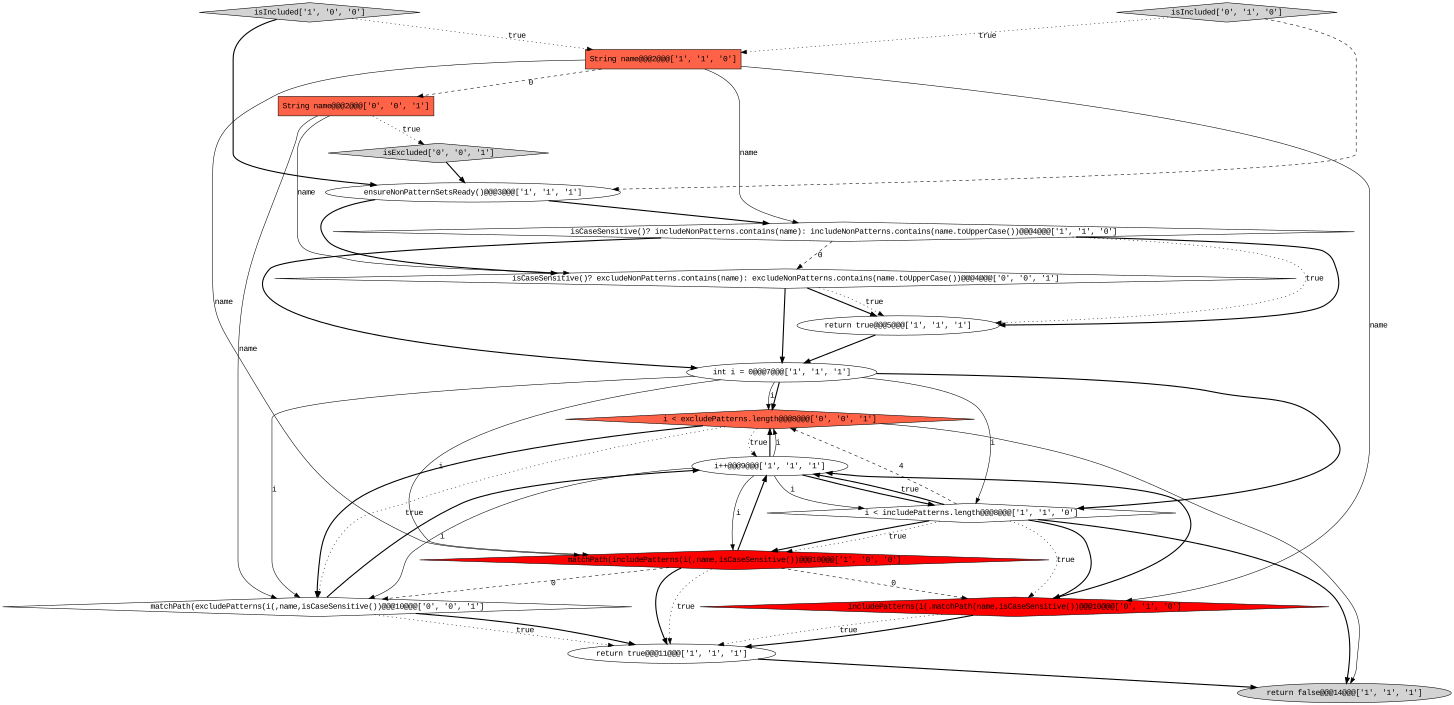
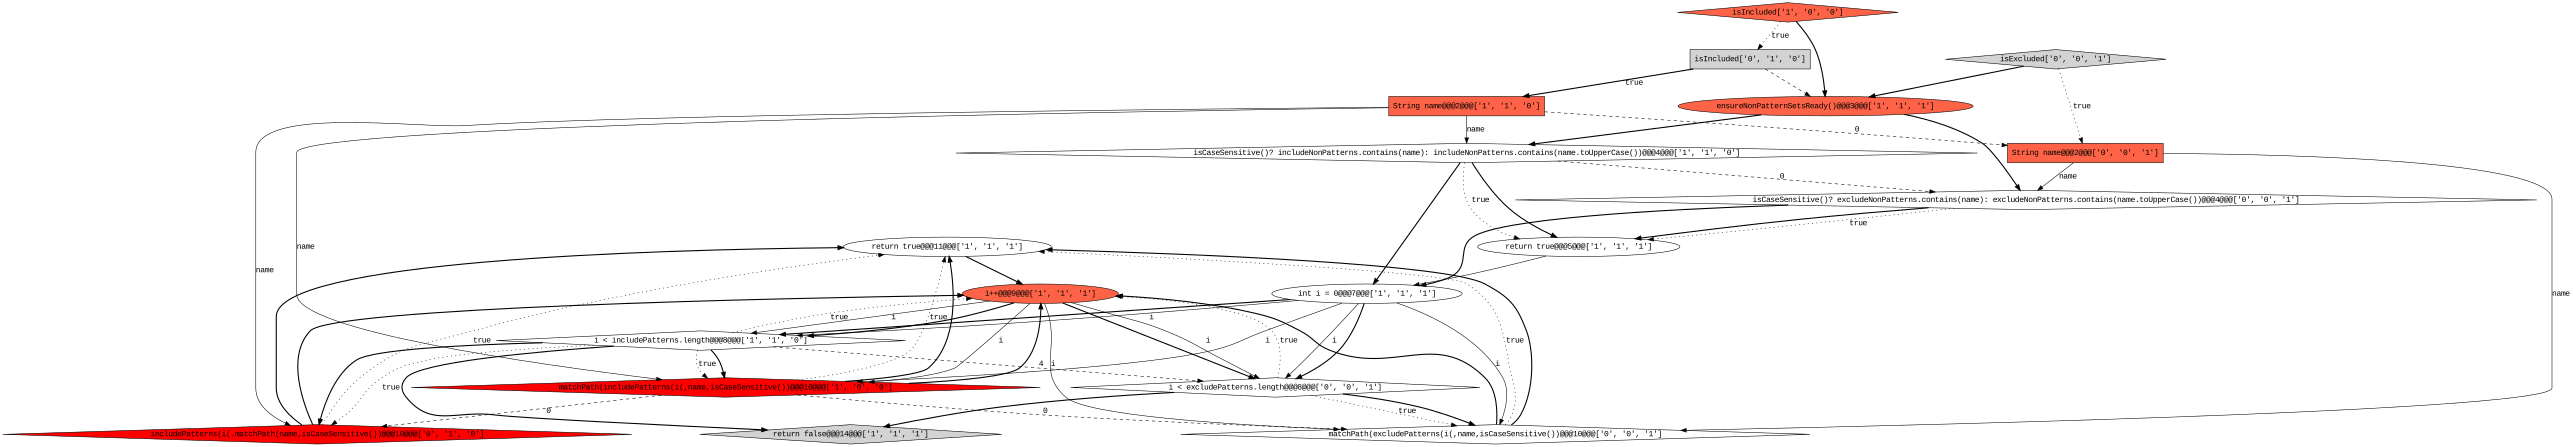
node "isIncluded['1', '0', '0']": fillcolor lightgray -> tomato
node "isIncluded['0', '1', '0']": shape diamond -> box
edge "isIncluded['1', '0', '0']" -> "String name@@@2@@@['1', '1', '0']": now "isIncluded['1', '0', '0']" -> "isIncluded['0', '1', '0']"
edge "isIncluded['0', '1', '0']" -> "String name@@@2@@@['1', '1', '0']": style dotted -> bold
edge "String name@@@2@@@['0', '0', '1']" -> "isExcluded['0', '0', '1']": reversed
node "ensureNonPatternSetsReady()@@@3@@@['1', '1', '1']": fillcolor white -> tomato
edge "return true@@@5@@@['1', '1', '1']" -> "int i = 0@@@7@@@['1', '1', '1']": style bold -> solid
node "i < excludePatterns.length@@@8@@@['0', '0', '1']": fillcolor tomato -> white
node "i++@@@9@@@['1', '1', '1']": fillcolor white -> tomato
edge "i < includePatterns.length@@@8@@@['1', '1', '0']" -> "i++@@@9@@@['1', '1', '1']": style bold -> dotted
edge "i < excludePatterns.length@@@8@@@['0', '0', '1']" -> "return false@@@14@@@['1', '1', '1']": style solid -> bold
edge "return true@@@11@@@['1', '1', '1']" -> "return false@@@14@@@['1', '1', '1']": now "return true@@@11@@@['1', '1', '1']" -> "i++@@@9@@@['1', '1', '1']"
node "return false@@@14@@@['1', '1', '1']": shape ellipse -> diamond
